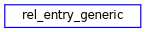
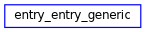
node "rel_entry_generic": label "rel_entry_generic" -> "entry_entry_generic"
